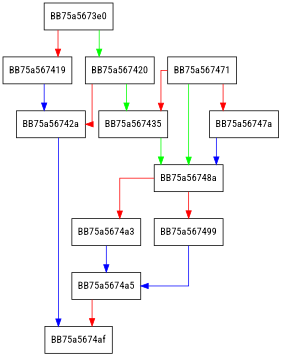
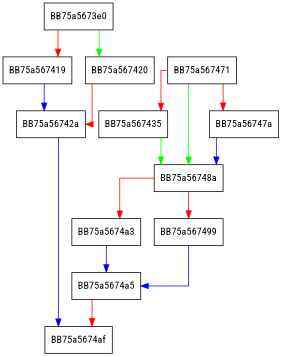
edge "BB75a567420" -> "BB75a567435": removed
